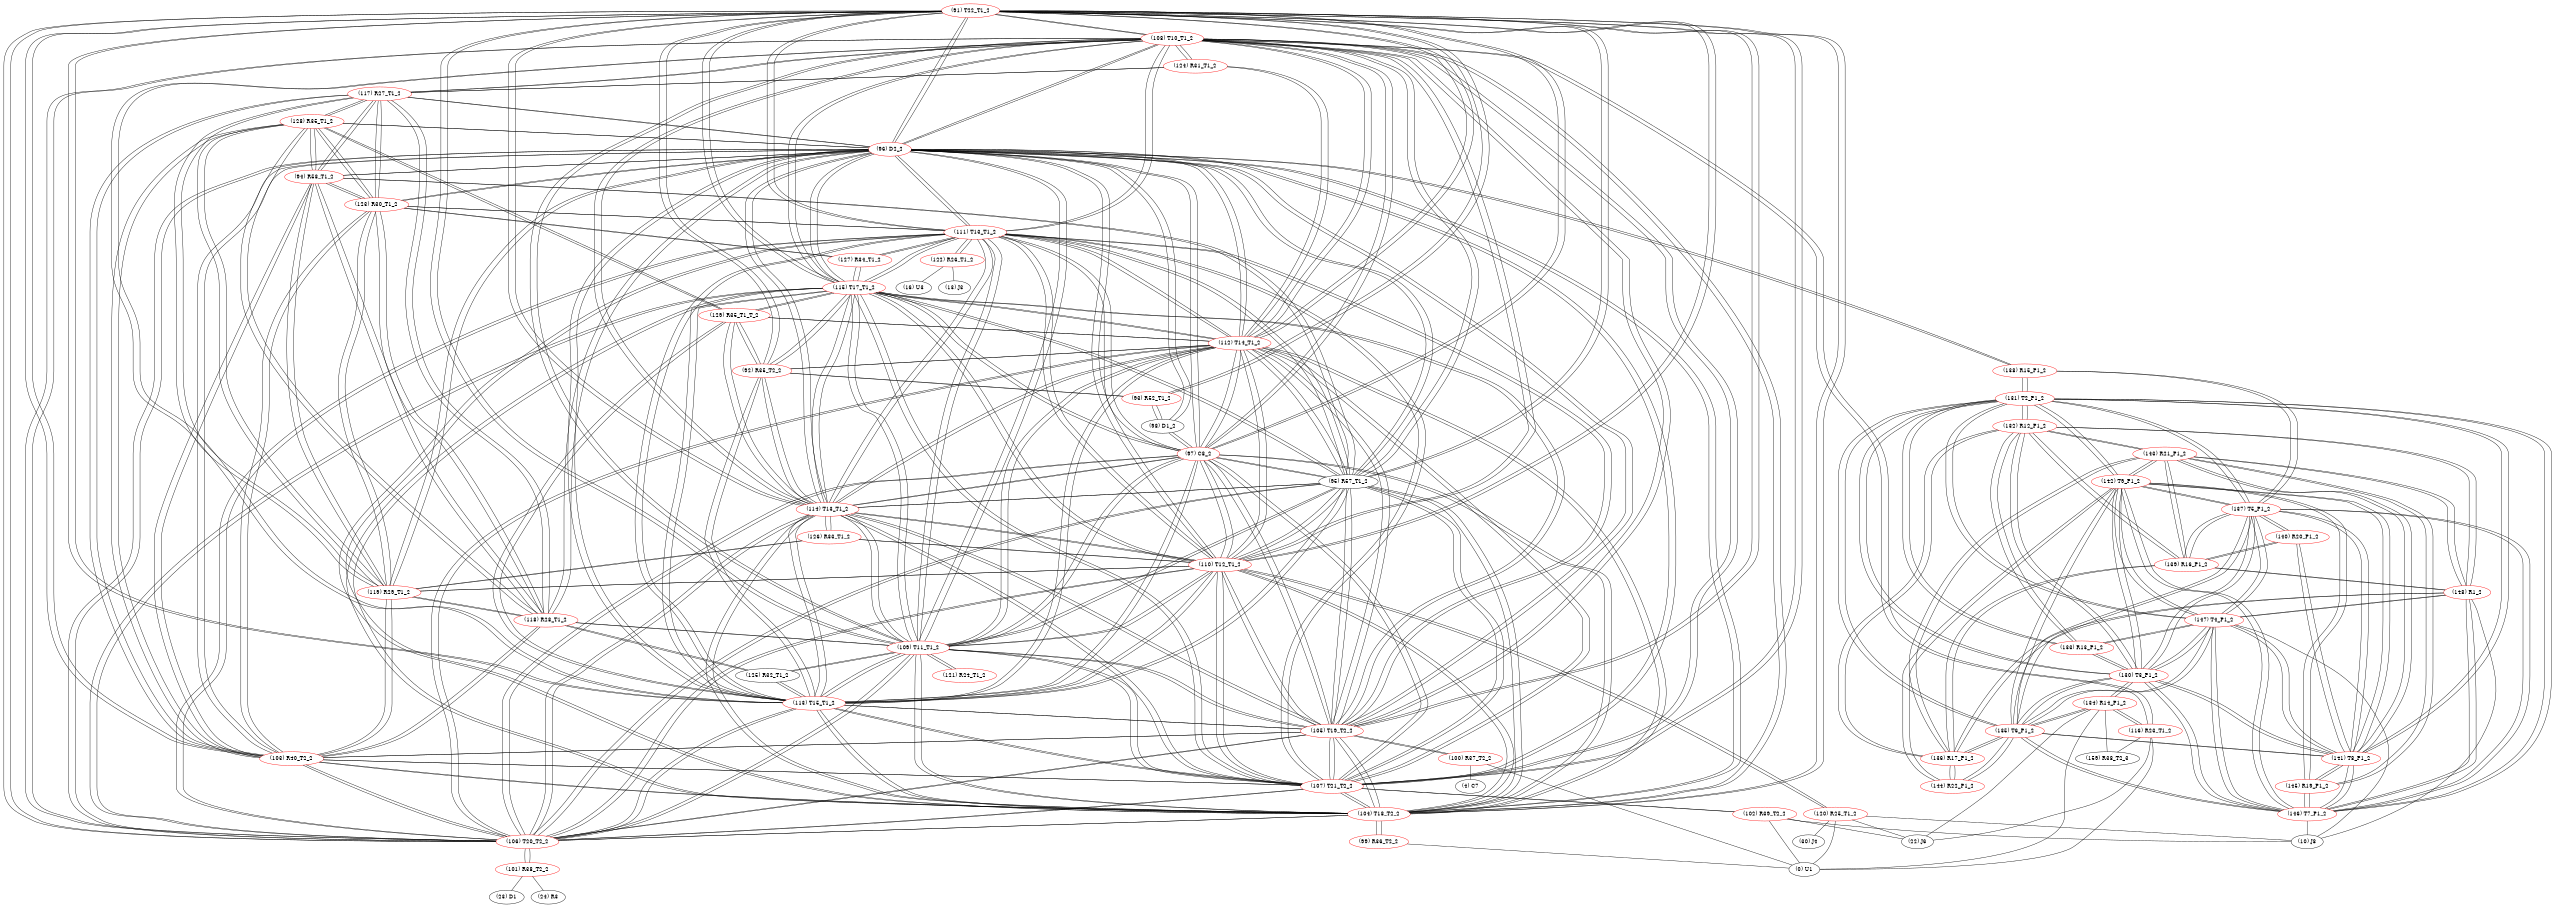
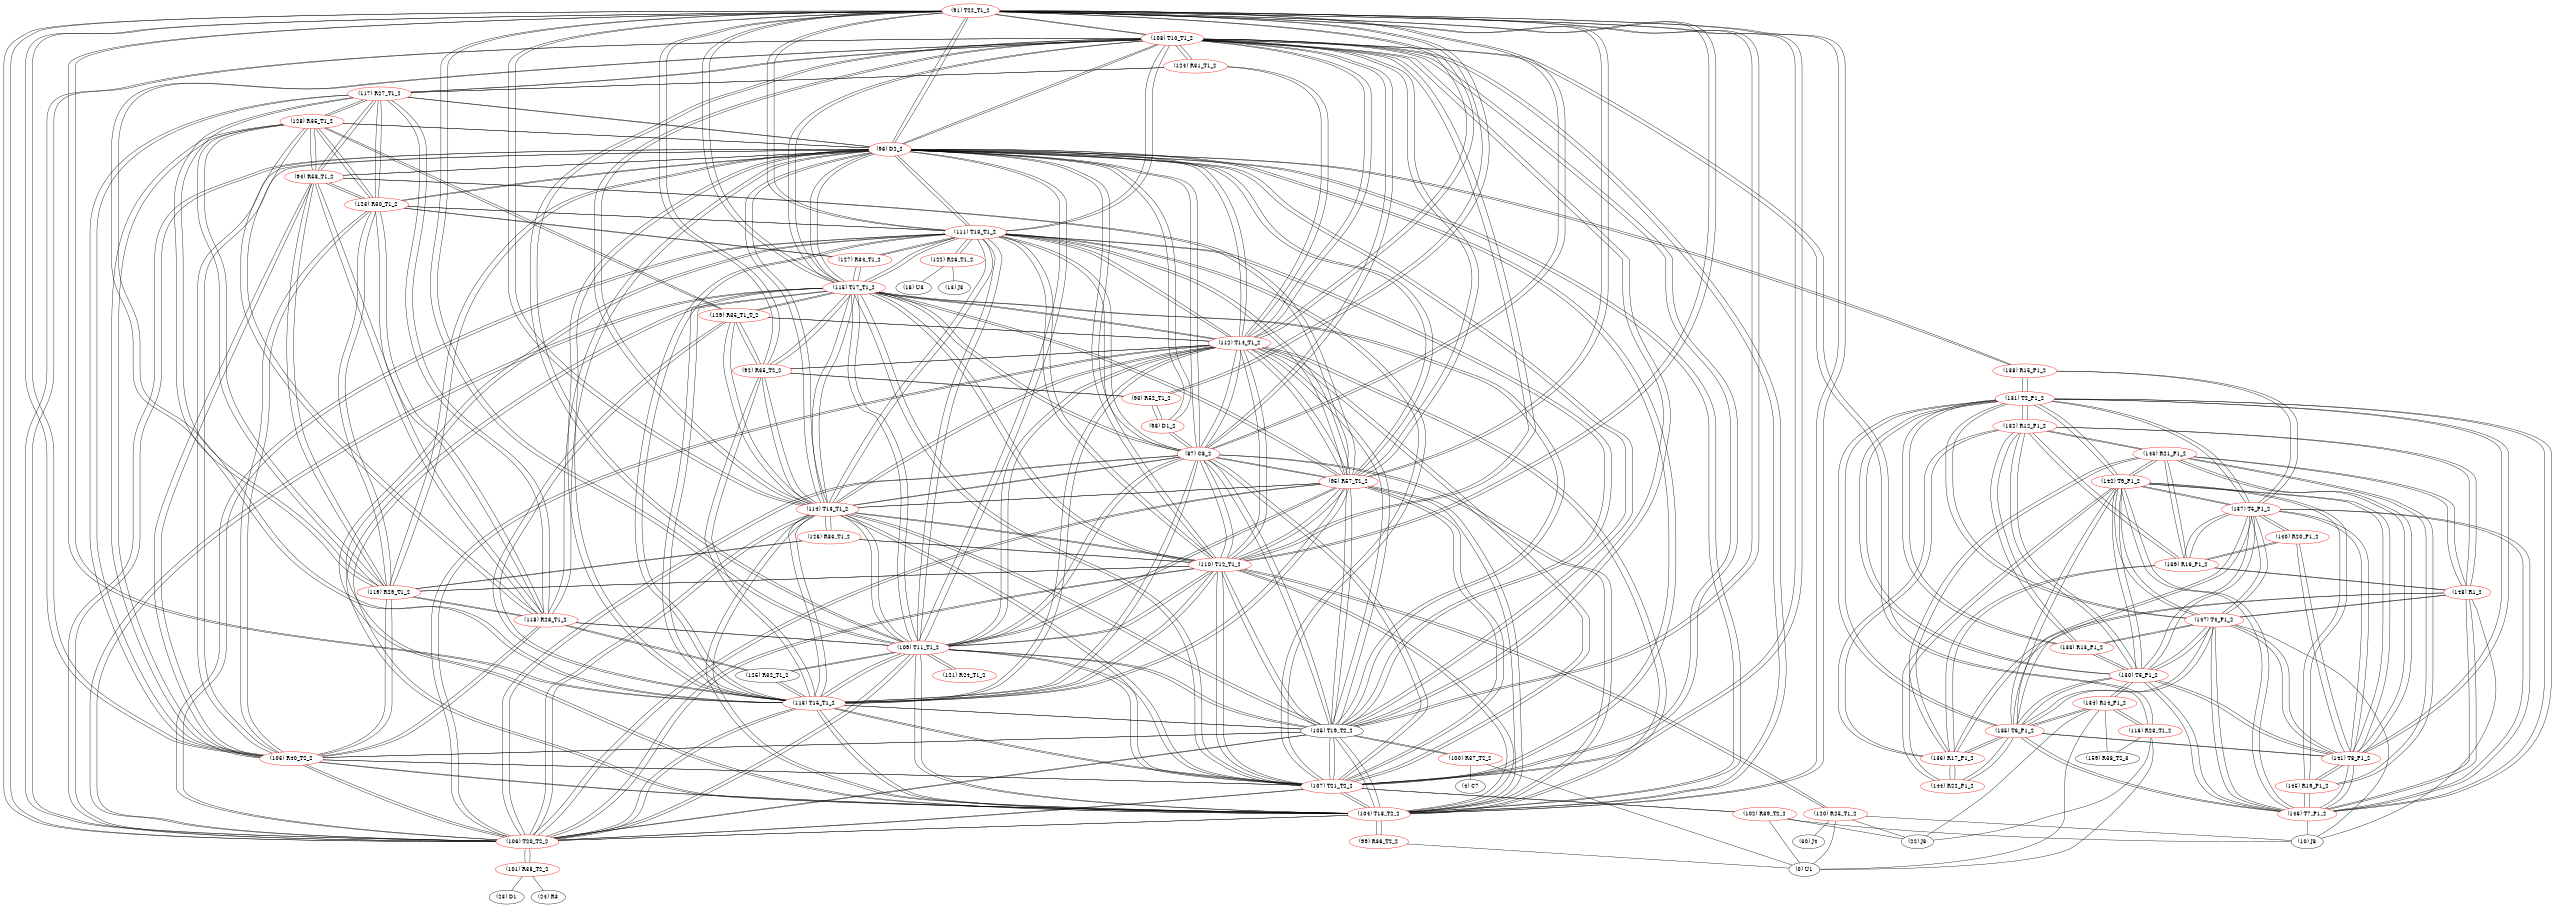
node "(98) D1_2": color black -> red
node "(97) C8_2": label "(97) C8_2" -> "(87) C8_2"
node "(95) R57_T1_2": color black -> red
node "(105) T19_T2_2": color red -> black
